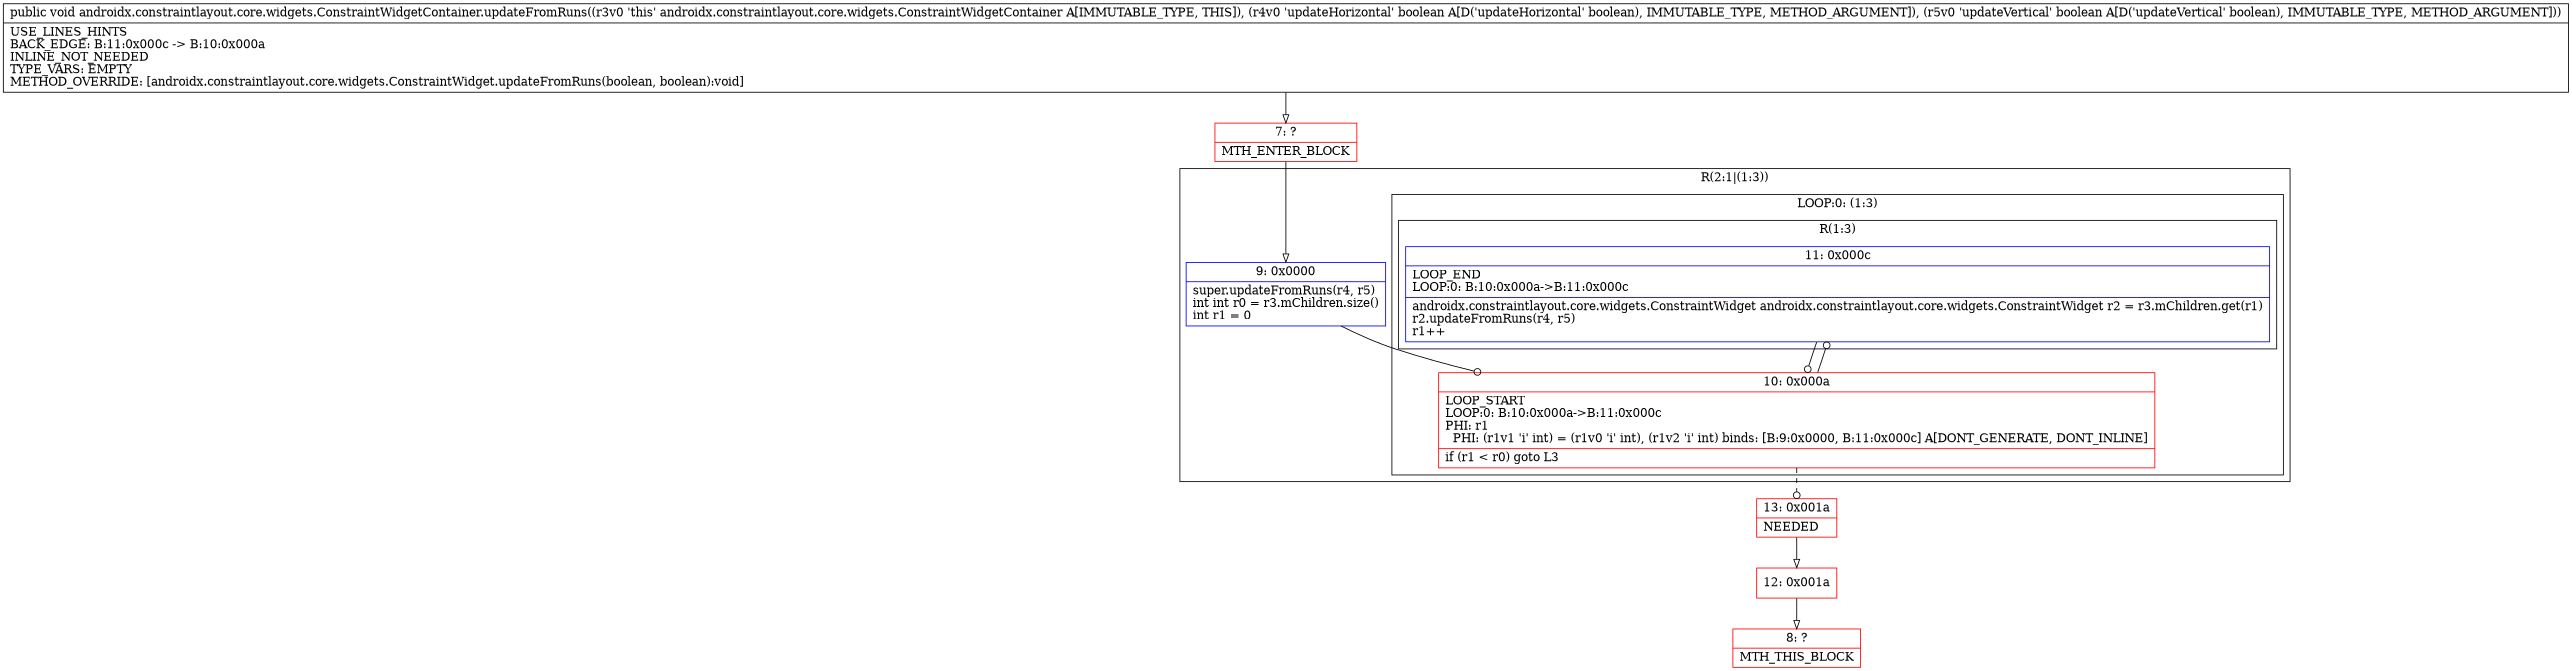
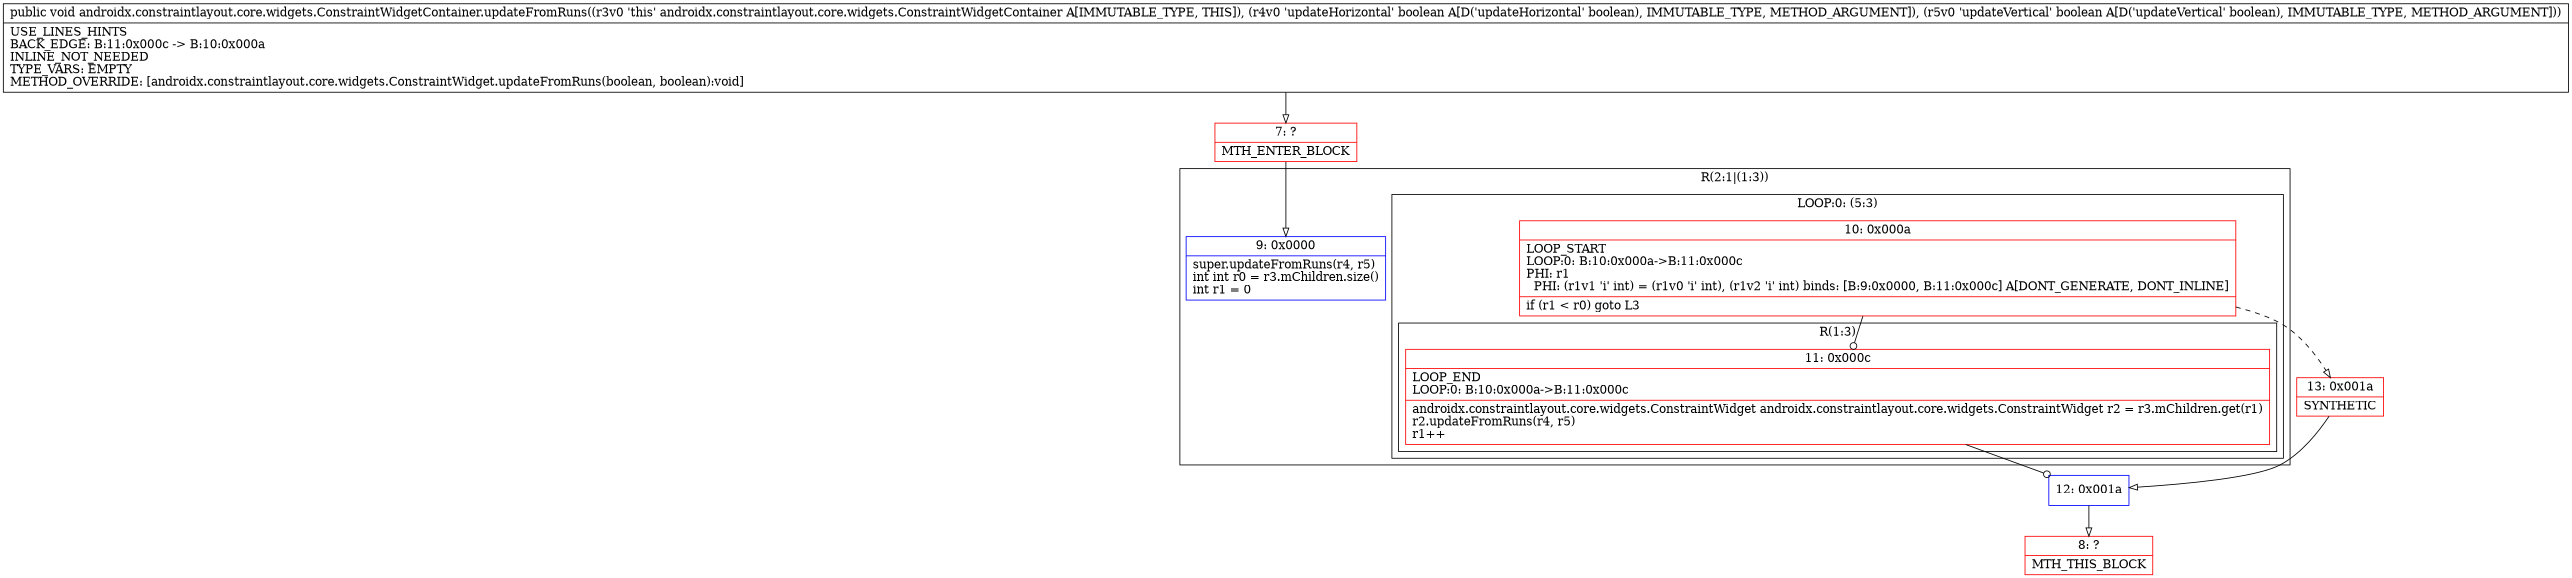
cluster "LOOP:0: (1:3)": label "LOOP:0: (1:3)" -> "LOOP:0: (5:3)"
node "11: 0x000c": color blue -> red
edge "9: 0x0000" -> "10: 0x000a": removed
edge "11: 0x000c" -> "10: 0x000a": now "11: 0x000c" -> "12: 0x001a"
edge "10: 0x000a" -> "13: 0x001a": arrowhead odot -> onormal
node "13: 0x001a": text "NEEDED" -> "SYNTHETIC"
node "12: 0x001a": color red -> blue
